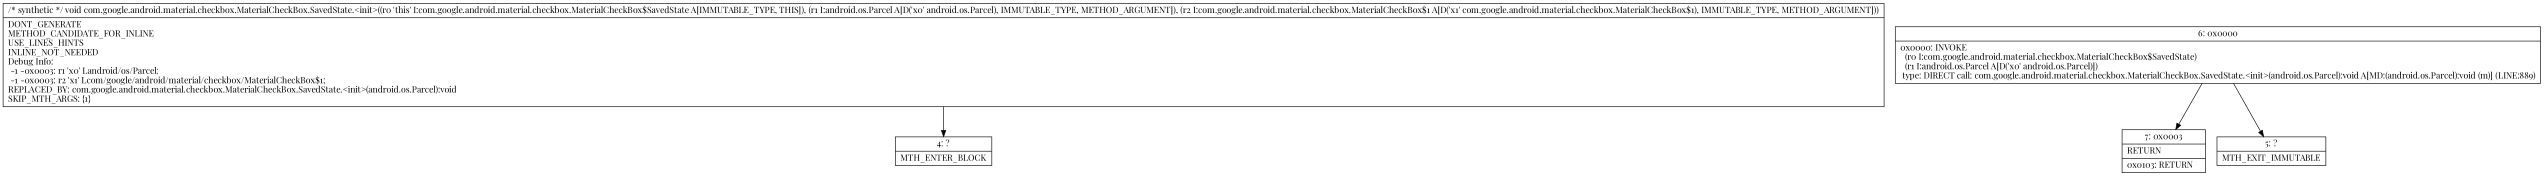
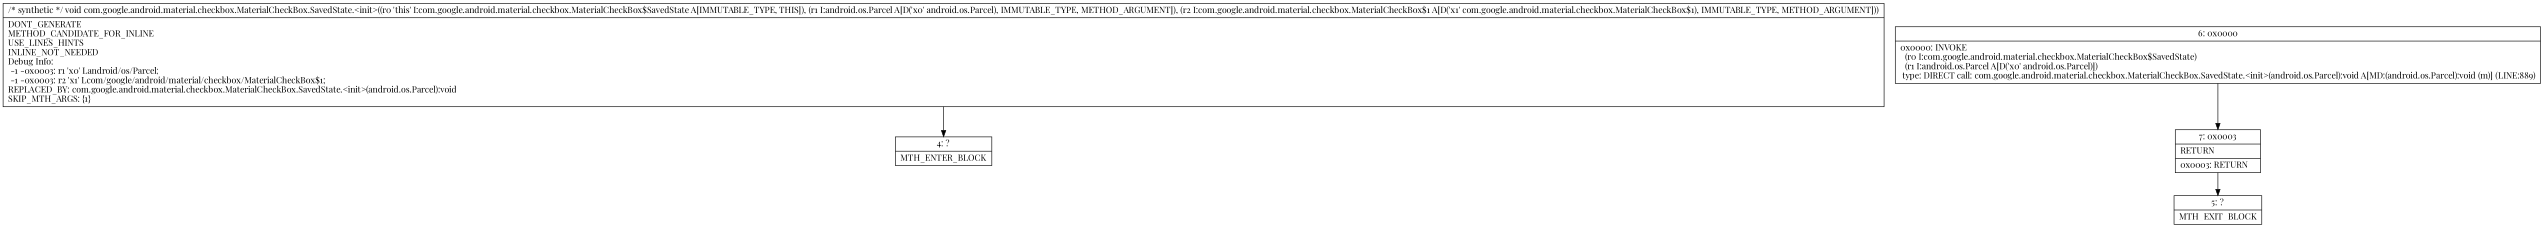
edge "6: 0x0000" -> "5: ?": now "7: 0x0003" -> "5: ?"
node "5: ?": text "MTH_EXIT_IMMUTABLE" -> "MTH_EXIT_BLOCK"
node "7: 0x0003": text "0x0103: RETURN" -> "0x0003: RETURN"
